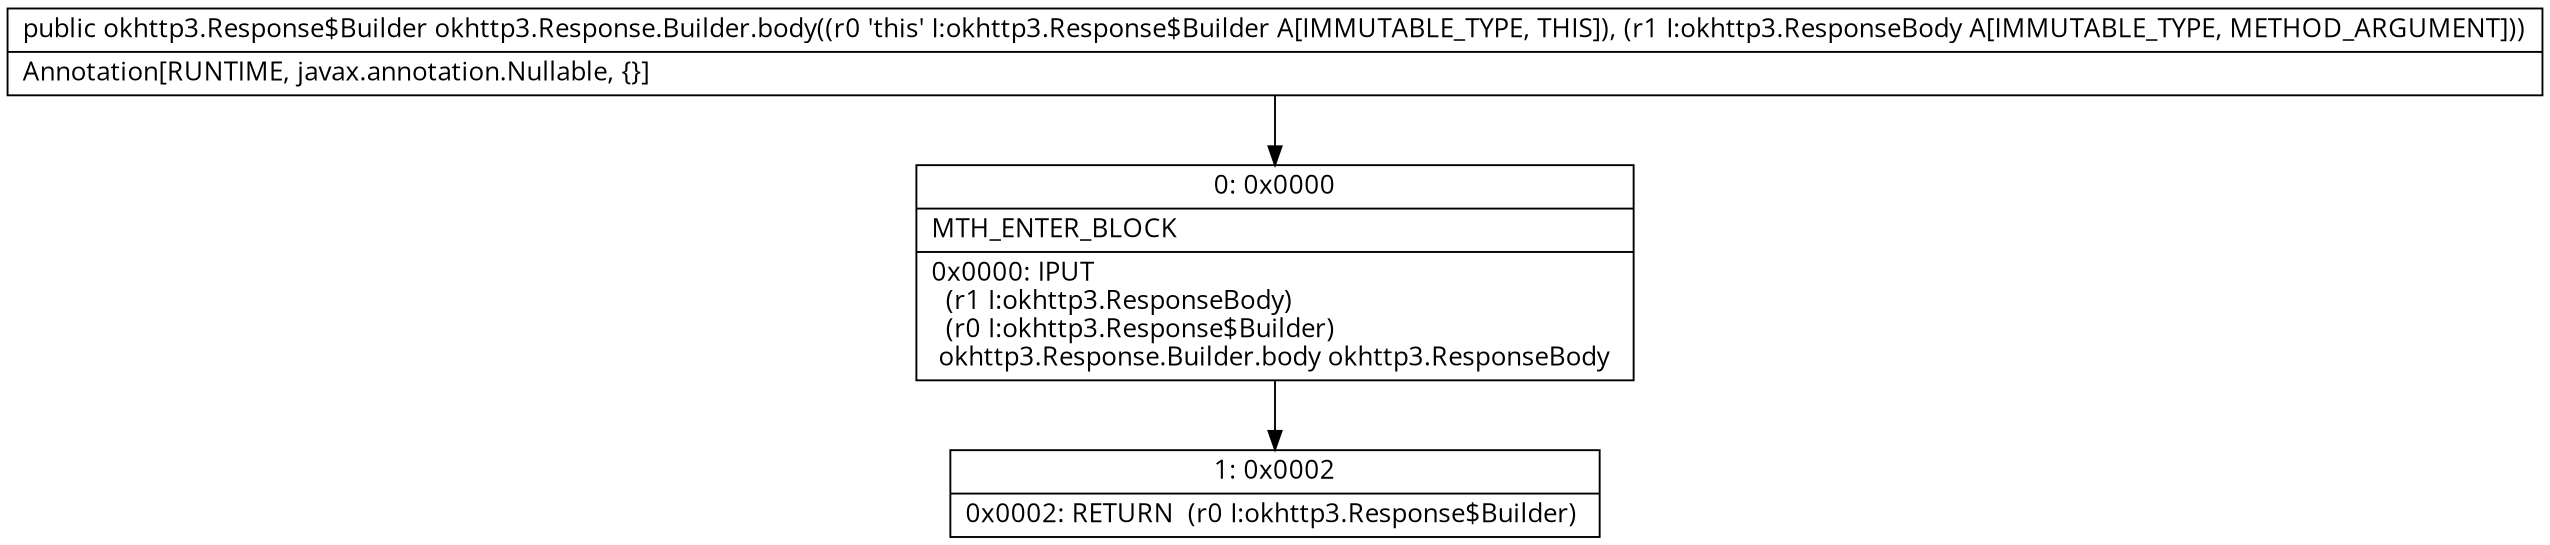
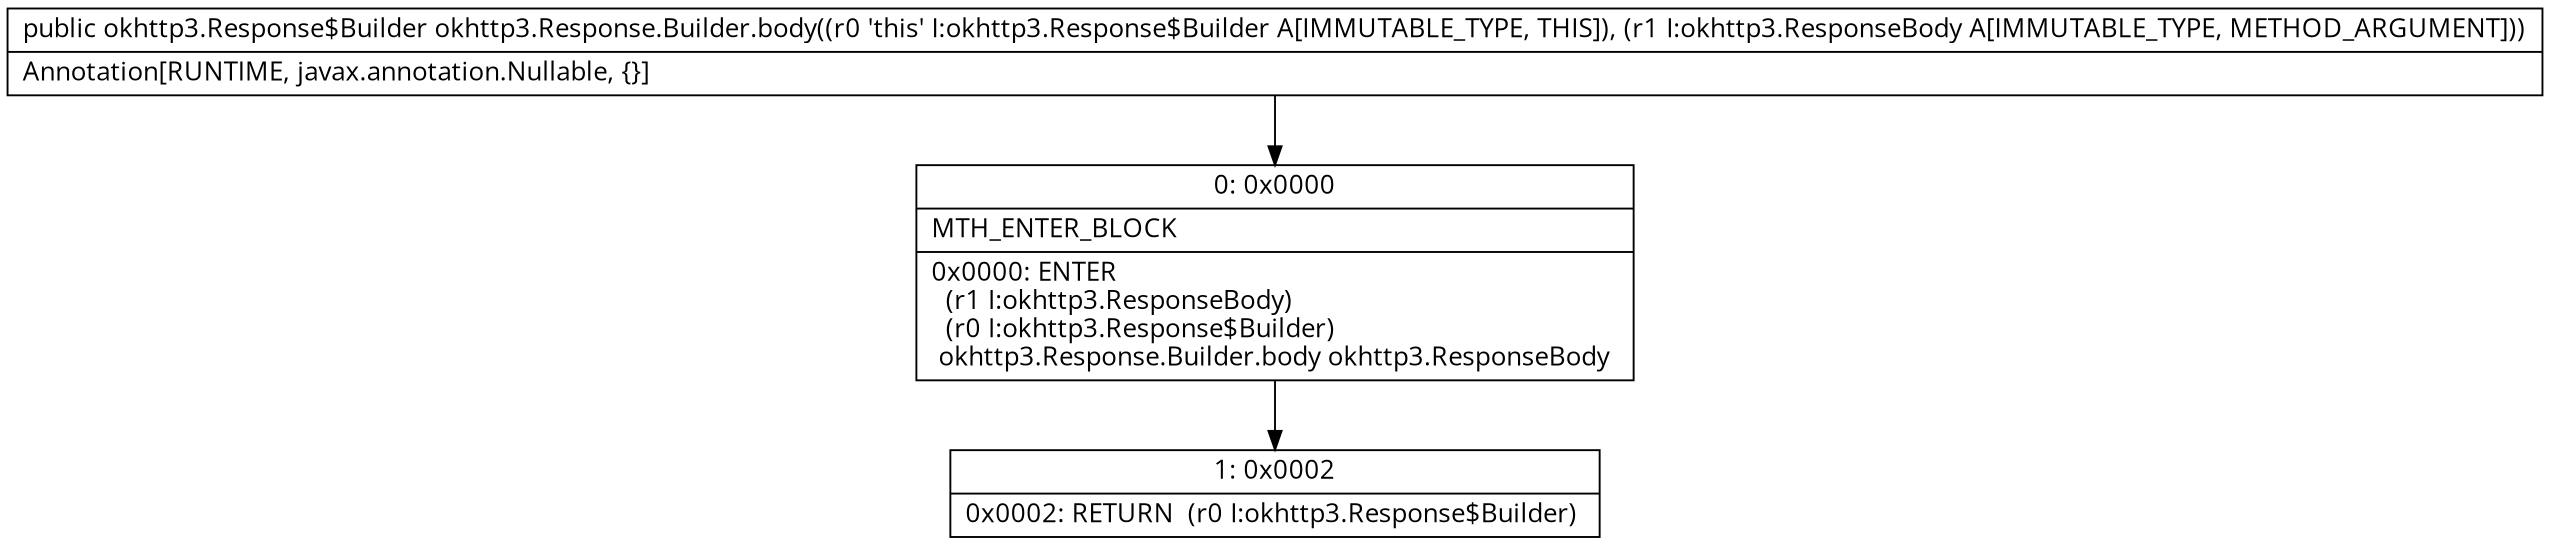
node "0: 0x0000": text "0x0000: IPUT" -> "0x0000: ENTER"
